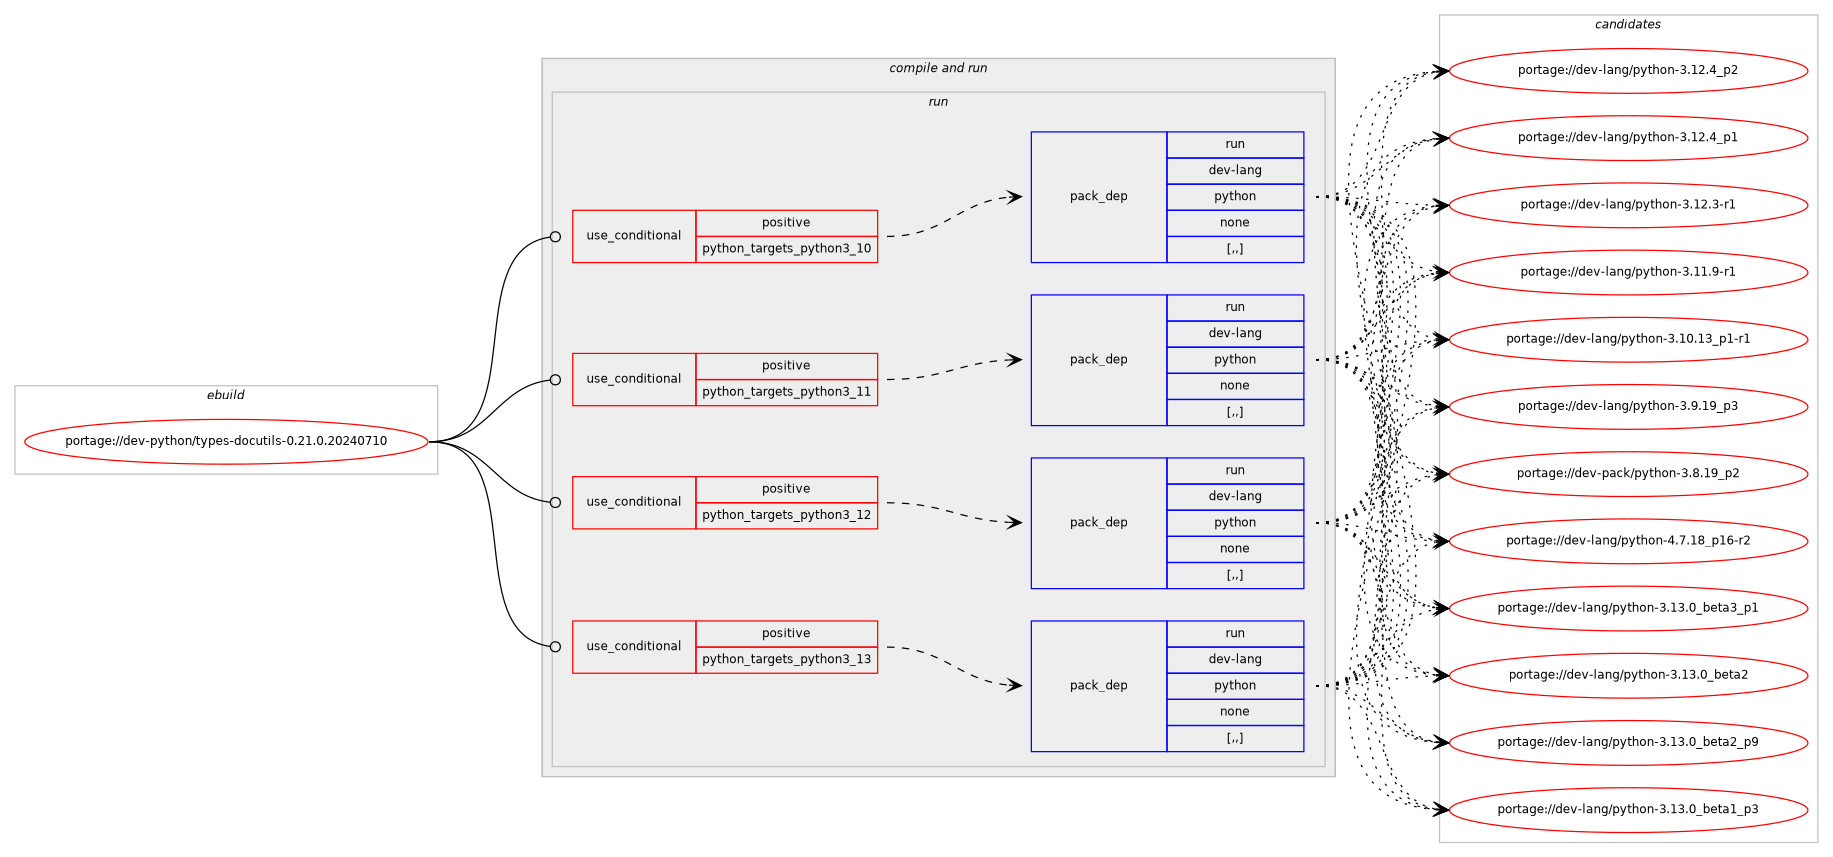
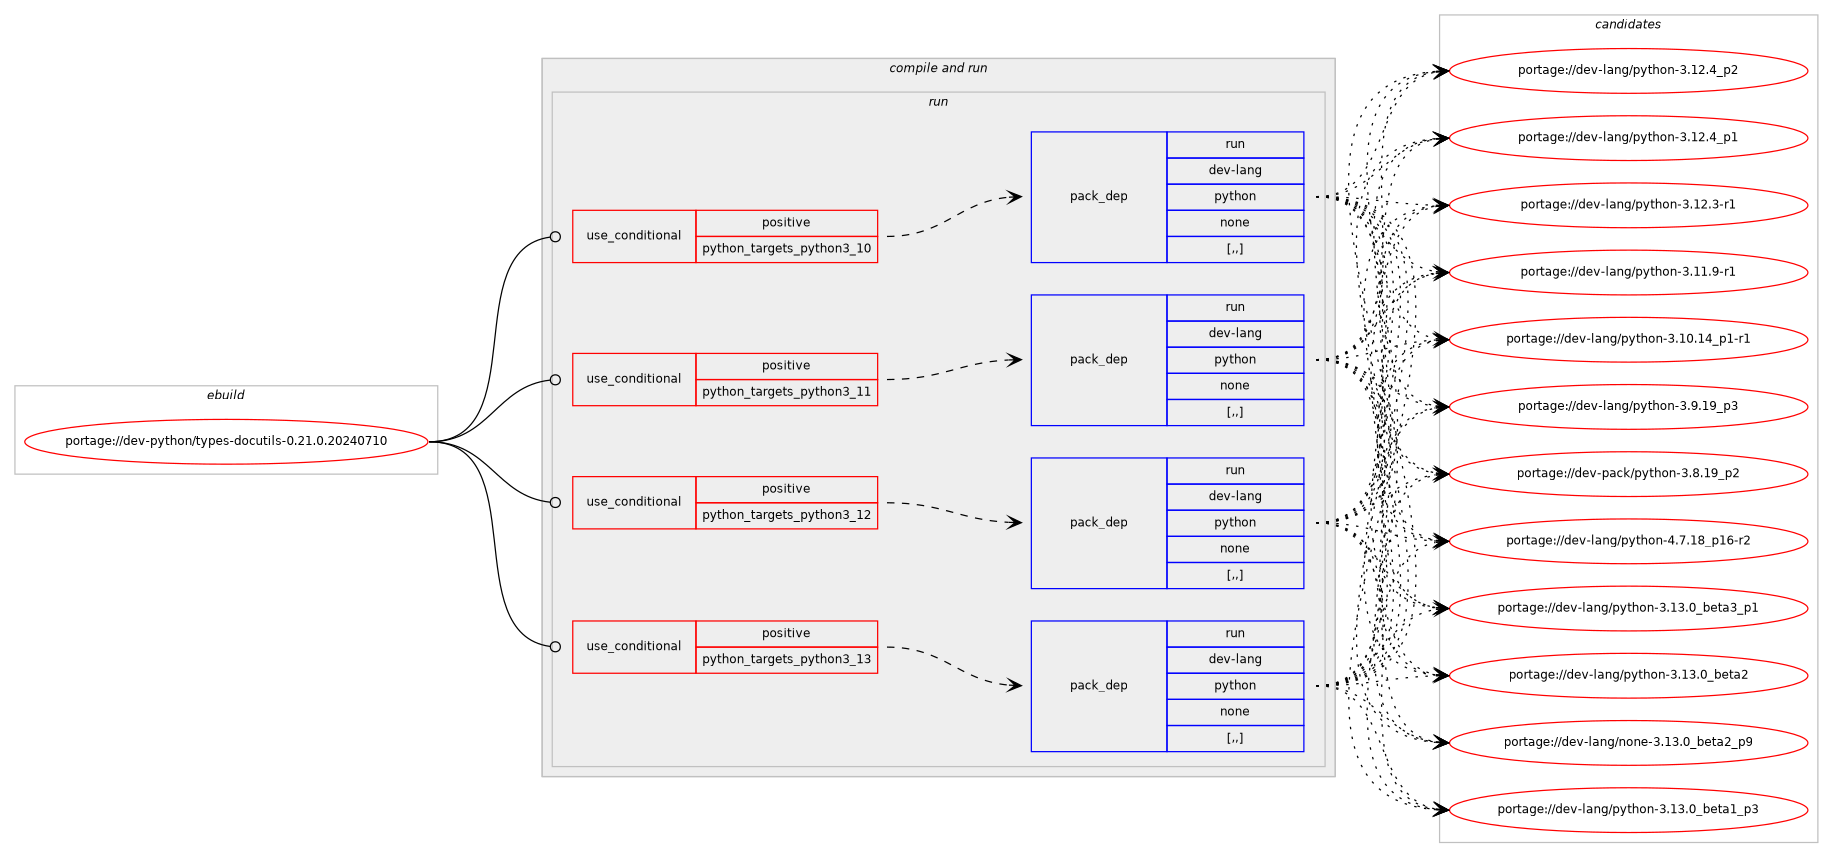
node "portage://dev-lang/python-3.10.13_p1-r1": label "portage://dev-lang/python-3.10.13_p1-r1" -> "portage://dev-lang/python-3.10.14_p1-r1"
node "portage://dev-lang/python-3.13.0_beta2_p9": label "portage://dev-lang/python-3.13.0_beta2_p9" -> "portage://dev-lang/none-3.13.0_beta2_p9"
